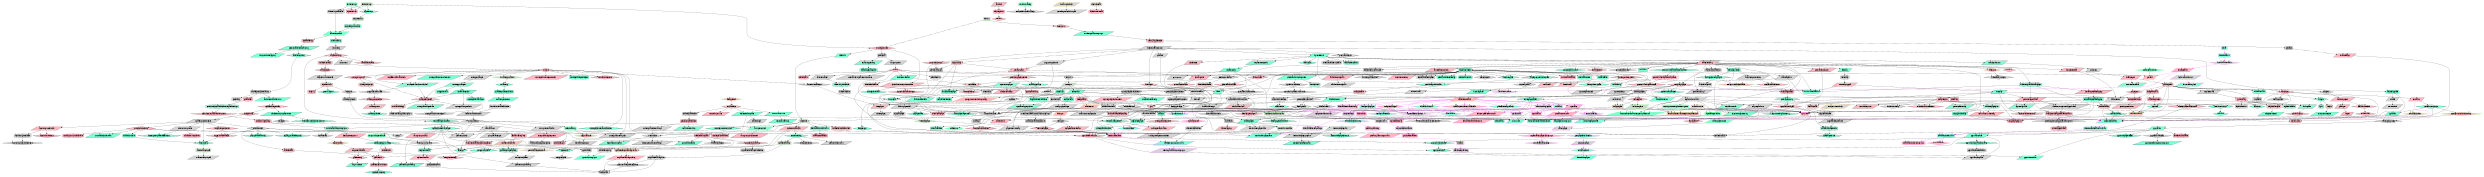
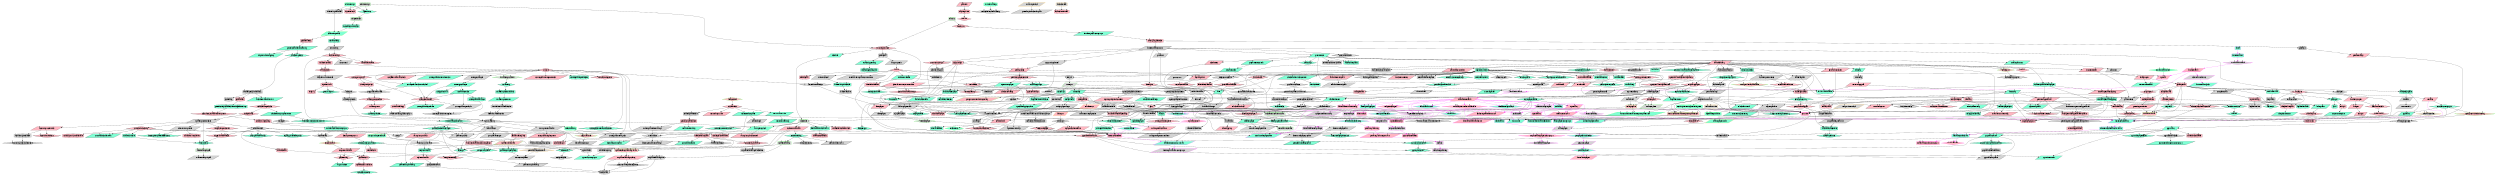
node "membarrier_exec_mmap": shape cylinder -> diamond
node "vma_lock_alloc": fillcolor aquamarine -> lightpink
node "kernel_init_pages": fillcolor aquamarine -> lightpink
